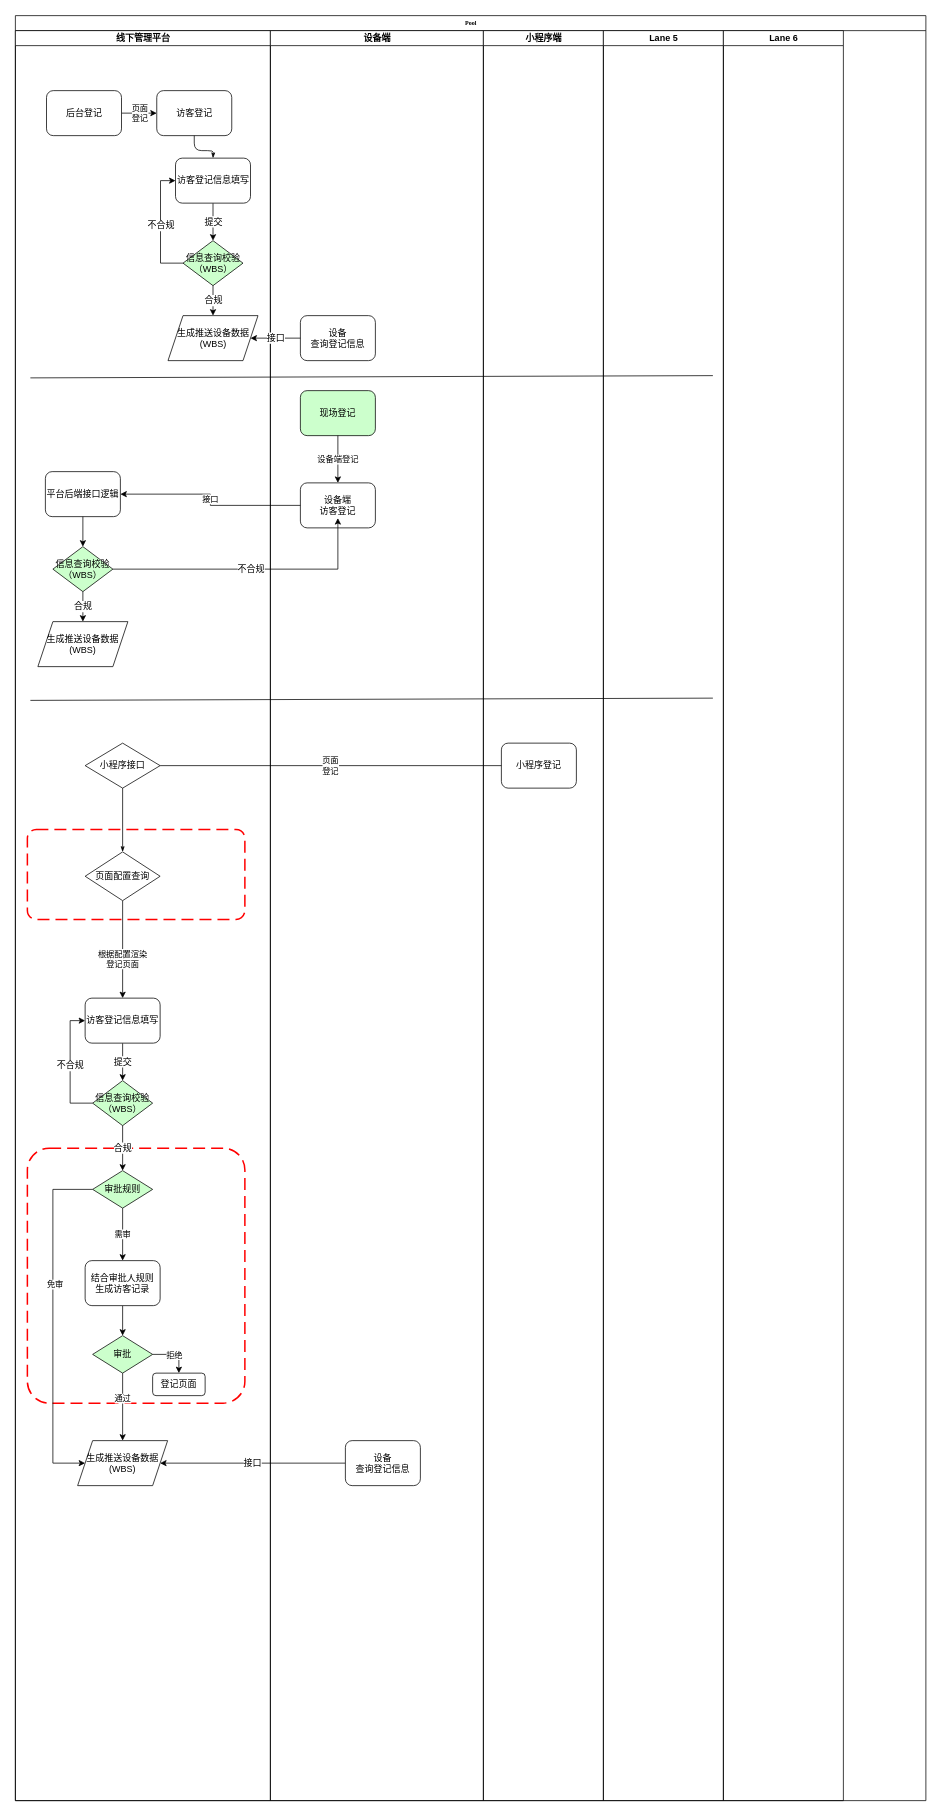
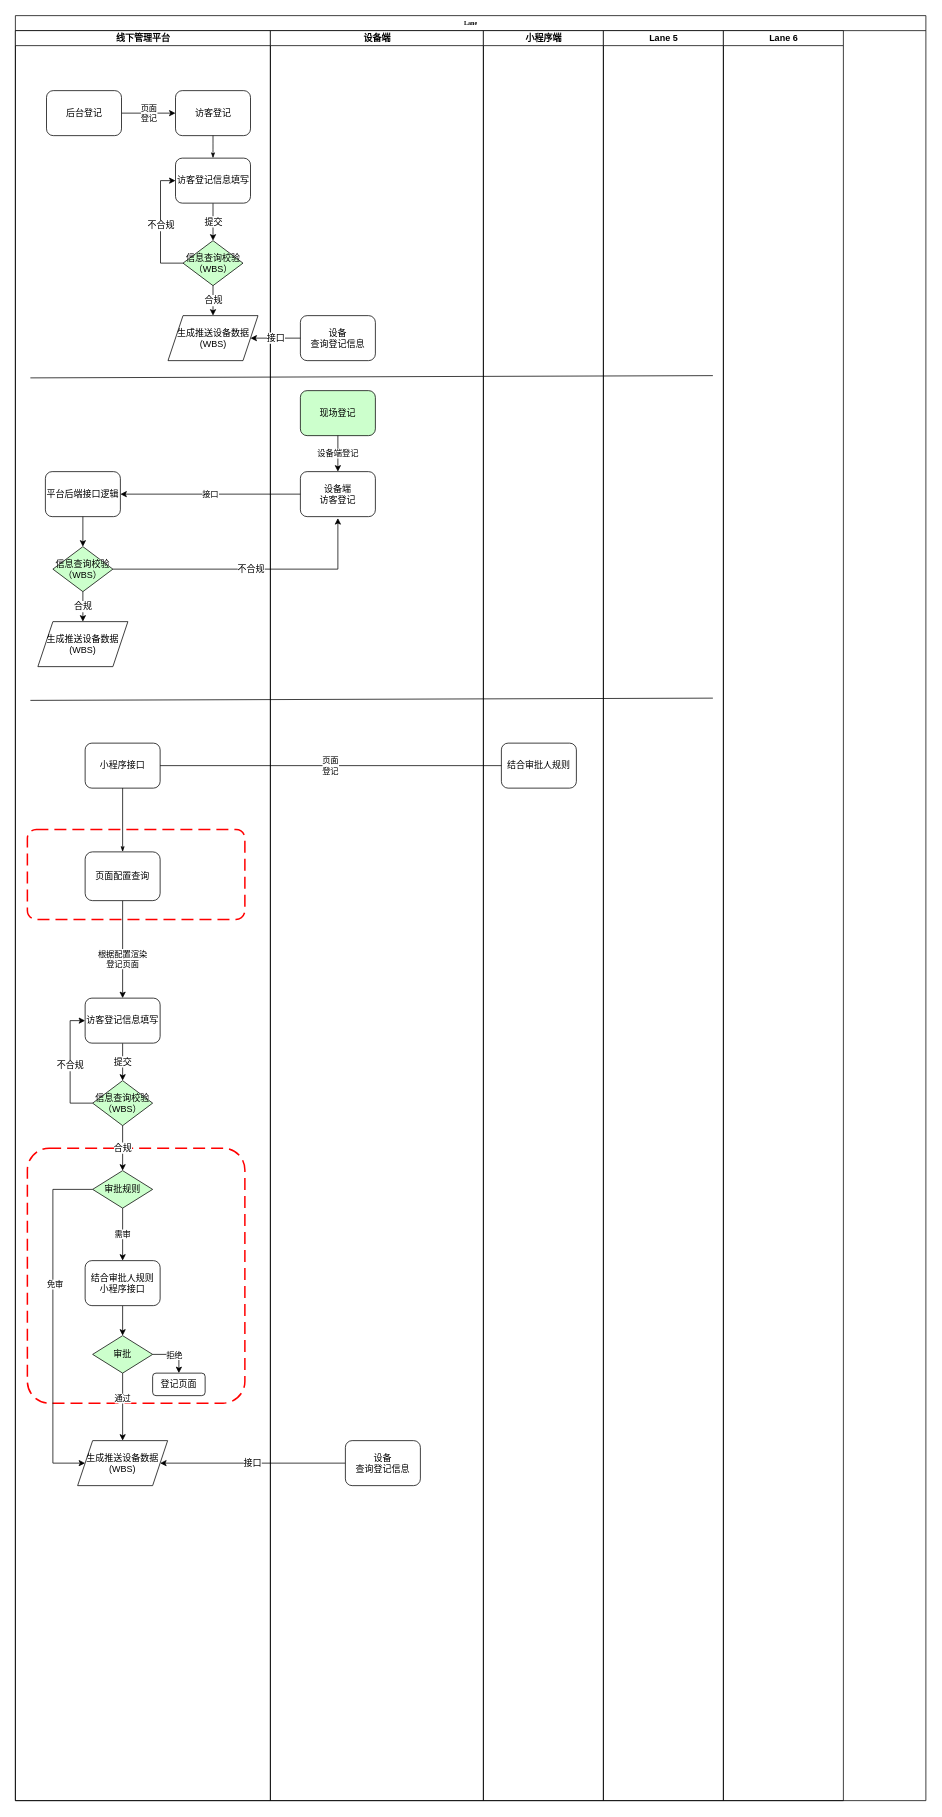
node "Pool": label "Pool" -> "Lane"
node "访客登记": moved (194, 113) -> (213, 113)
node "设备端 访客登记": moved (338, 505) -> (338, 494)
node "小程序接口": shape diamond -> rounded rectangle
node "小程序登记": label "小程序登记" -> "结合审批人规则"
node "页面配置查询": shape diamond -> rounded rectangle
node "结合审批人规则 生成访客记录": label "结合审批人规则 生成访客记录" -> "结合审批人规则 小程序接口"
